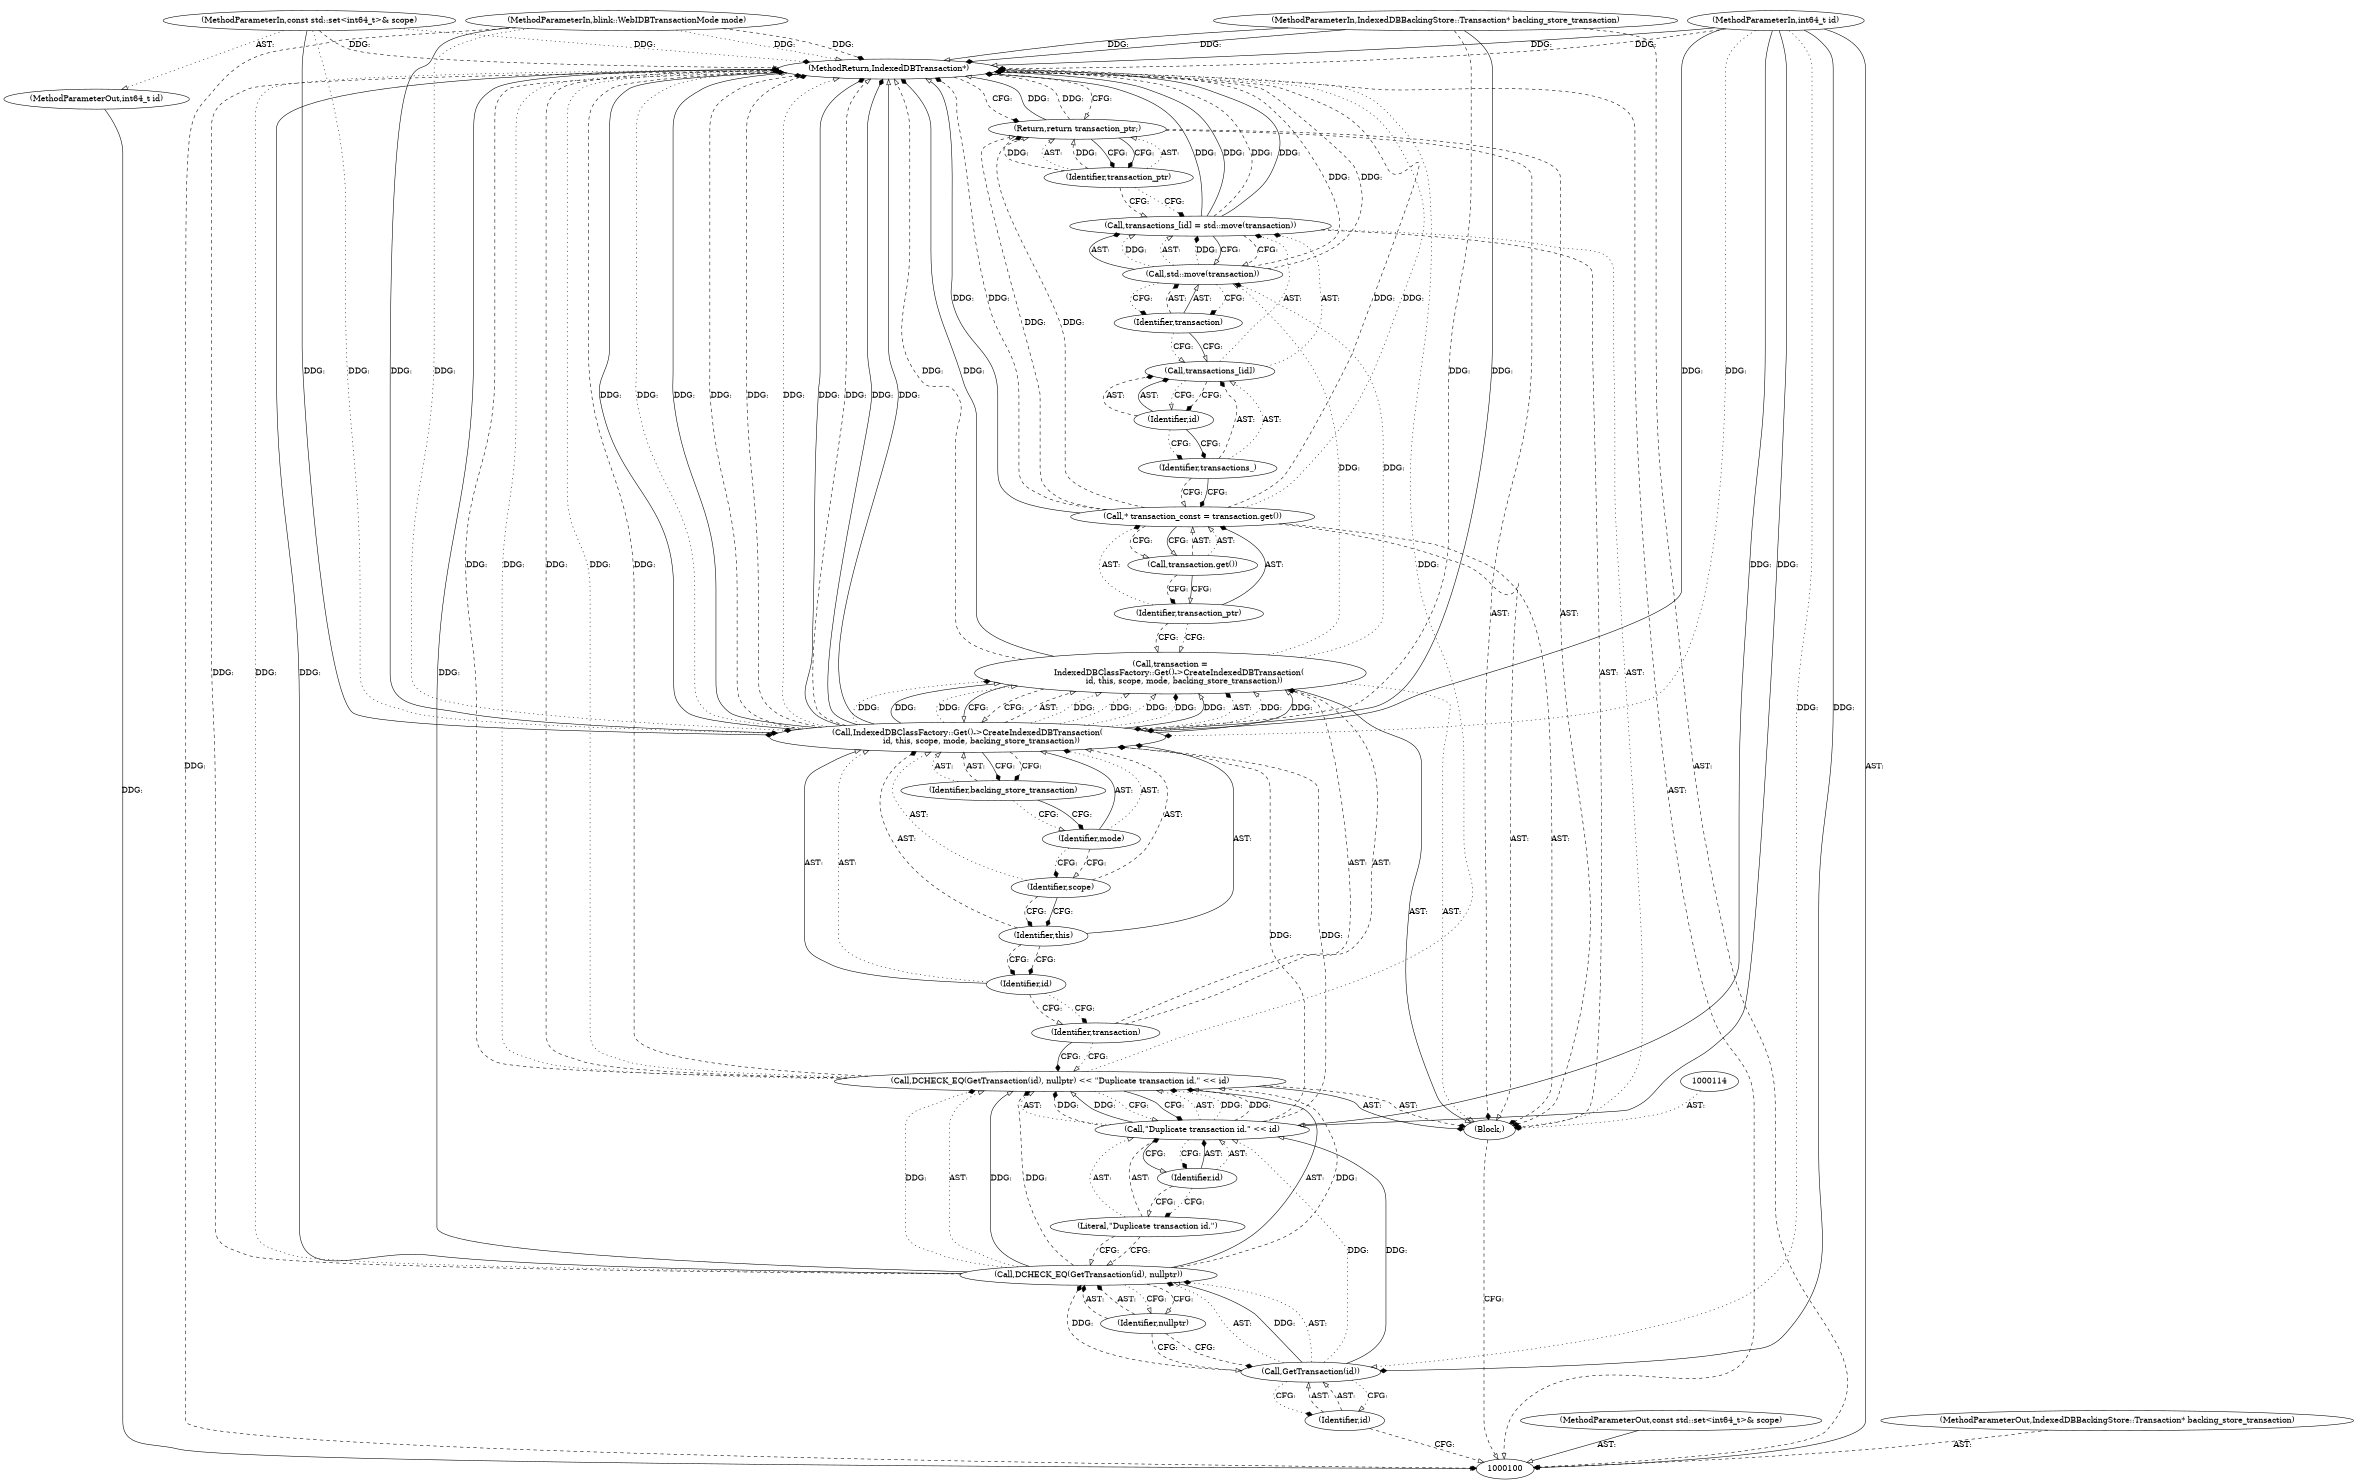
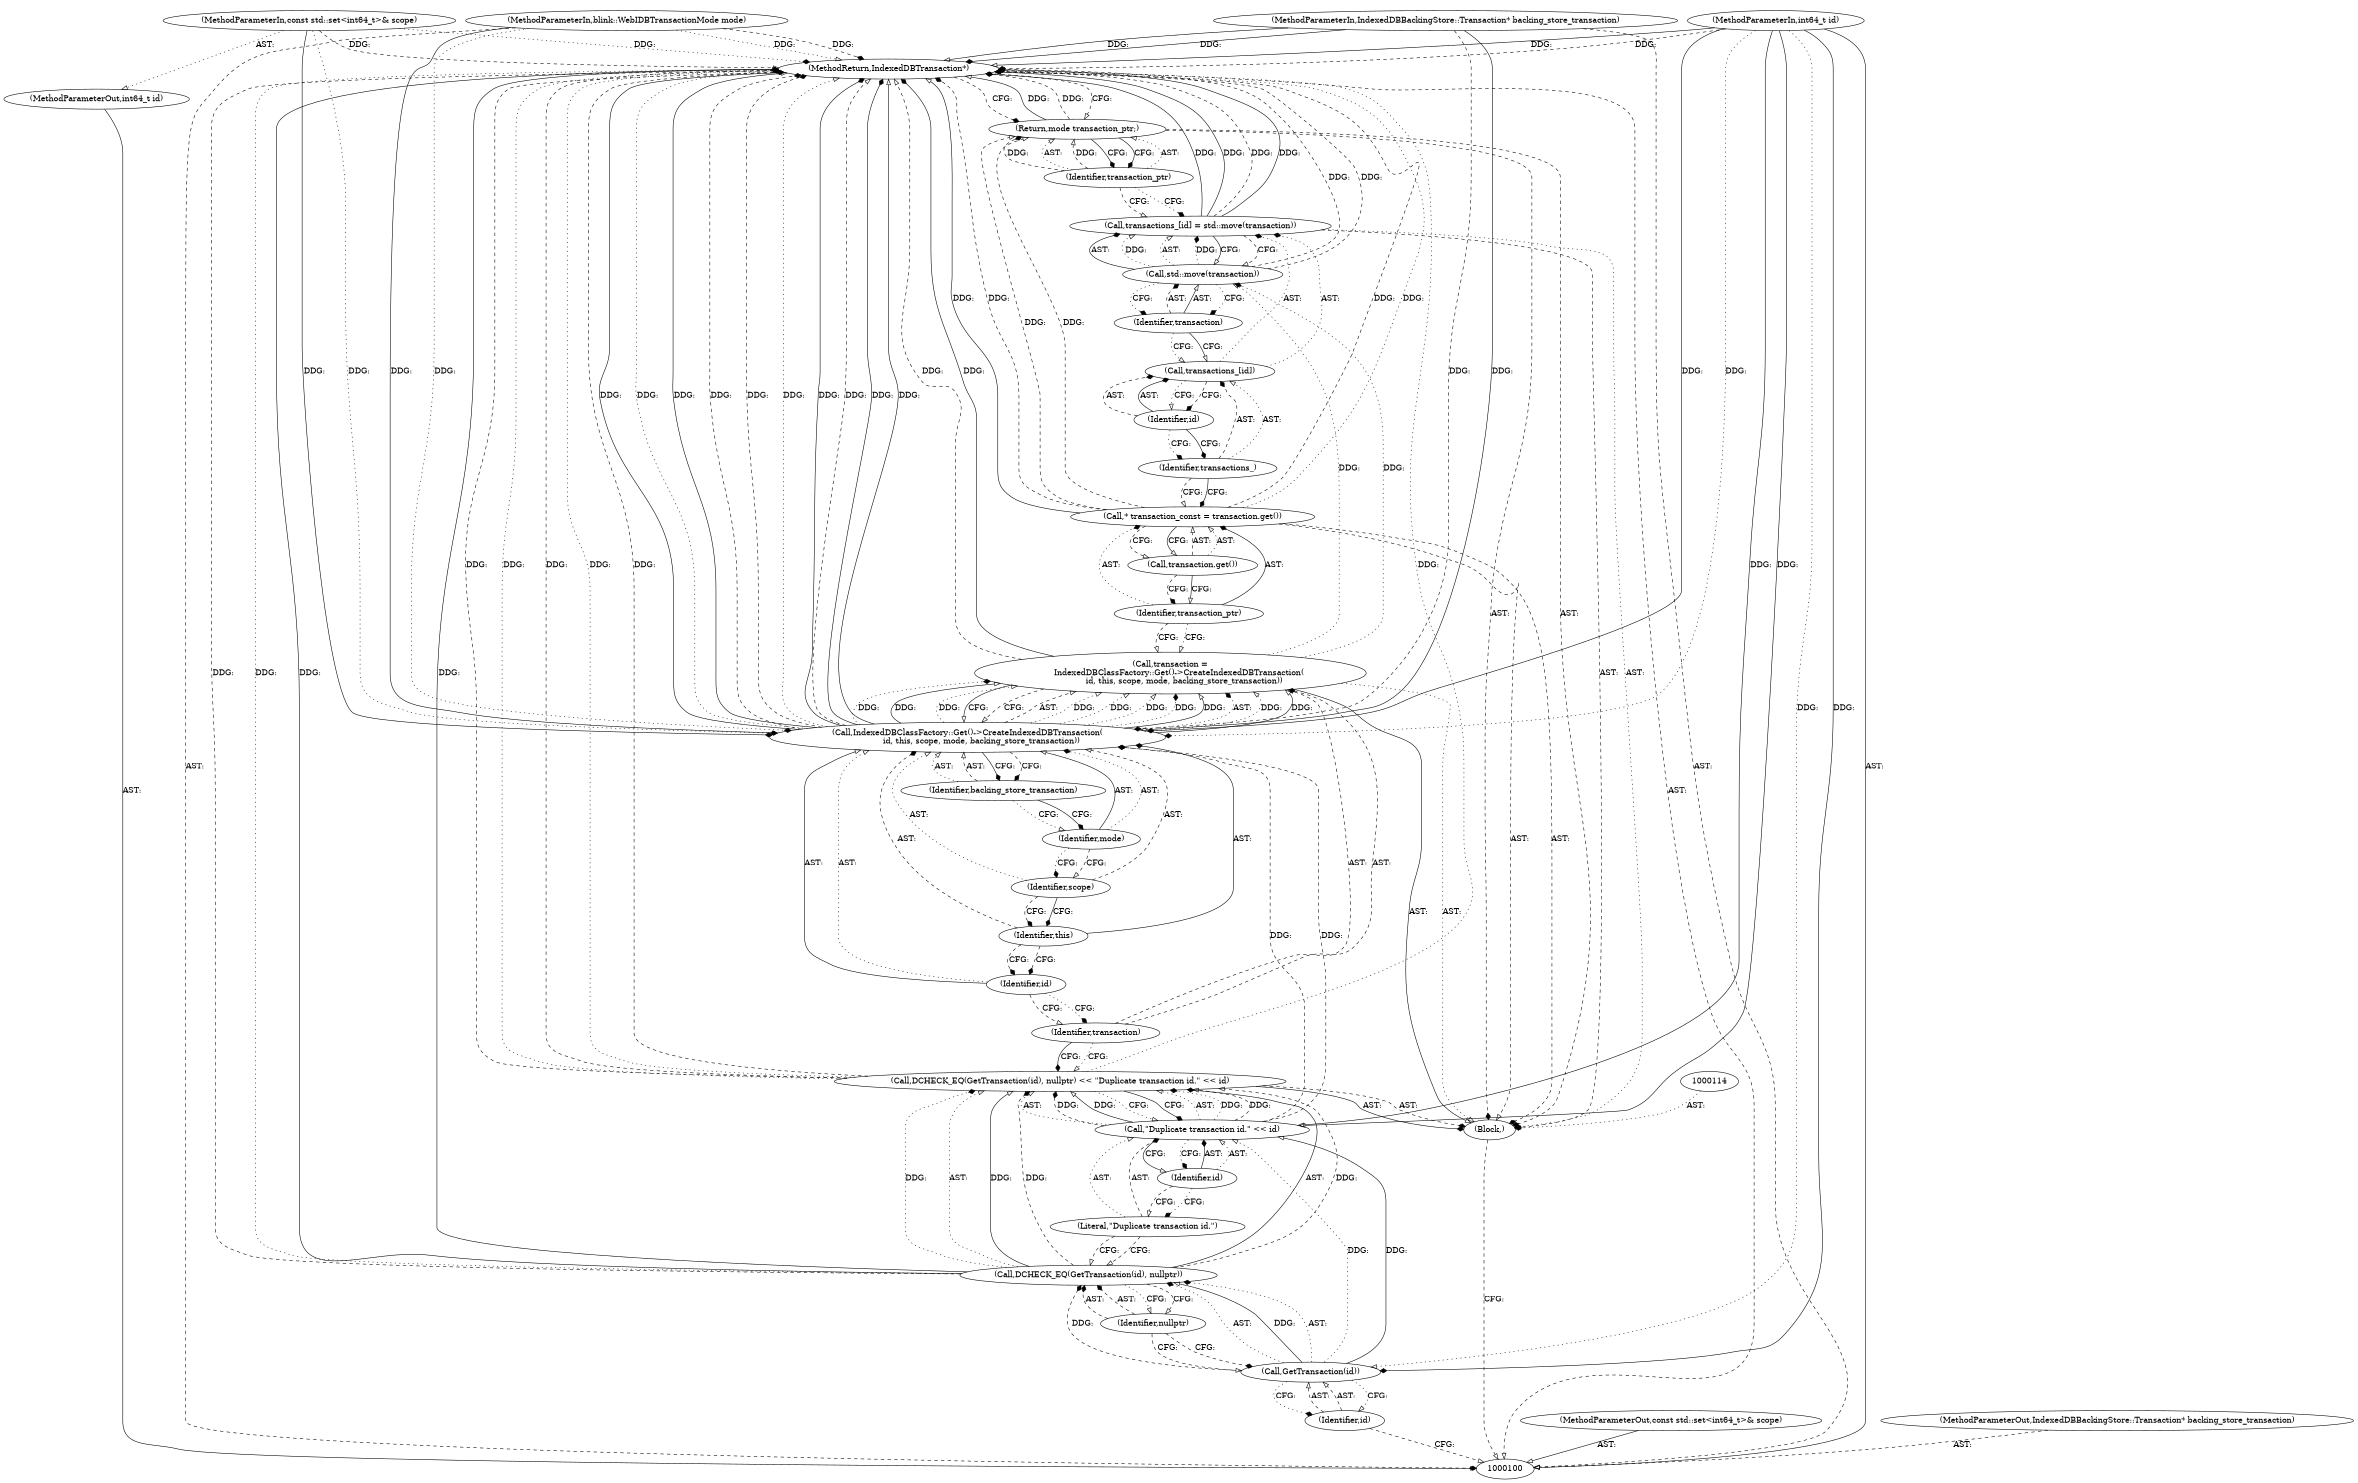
node "(Return,return transaction_ptr;)": label "(Return,return transaction_ptr;)" -> "(Return,mode transaction_ptr;)"
edge "(MethodParameterIn,blink::WebIDBTransactionMode mode)" -> "1000100": label "DDG: " -> "AST: "
edge "(MethodParameterOut,int64_t id)" -> "1000100": label "DDG: " -> "AST: "
edge "(MethodParameterIn,int64_t id)" -> "1000100": arrowhead diamond -> onormal
